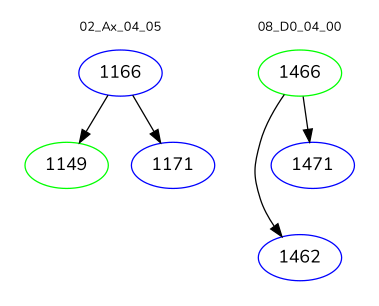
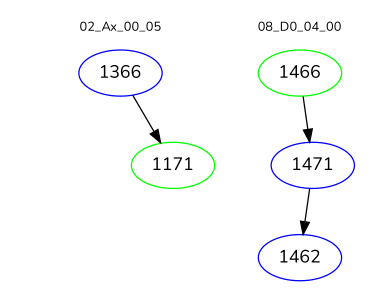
cluster "02_Ax_04_05": label "02_Ax_04_05" -> "02_Ax_00_05"
node "1166": label "1166" -> "1366"
edge "1466" -> "1462": now "1471" -> "1462"
node "1149": removed
node "1171": color blue -> green
